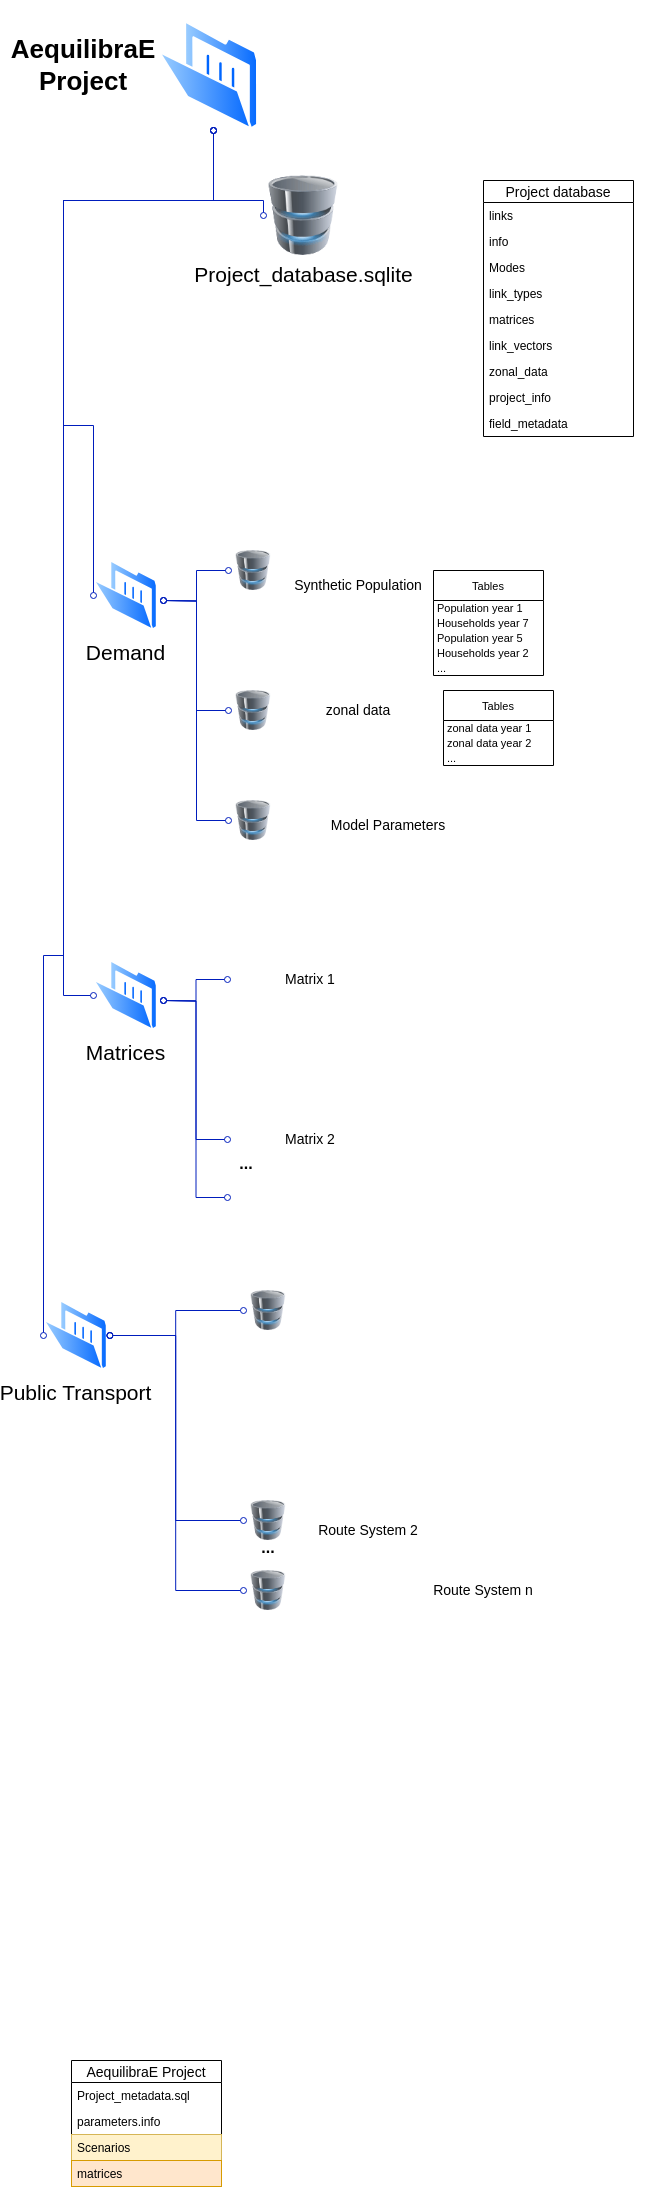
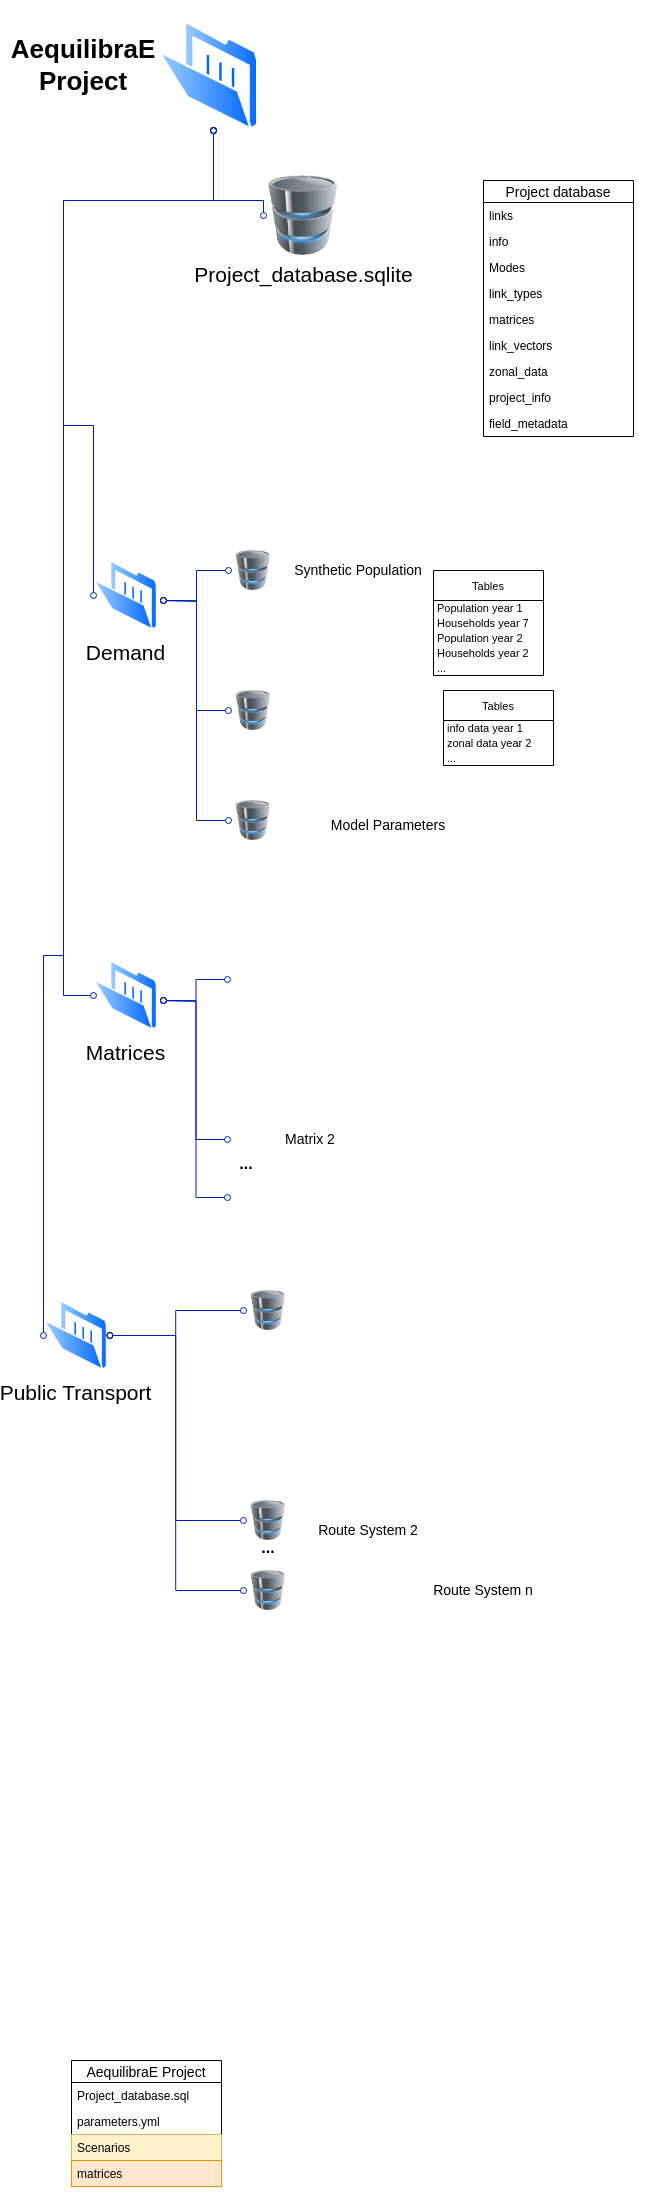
node "Synthetic Population": moved (359, 586) -> (359, 571)
node "Population year 5": label "Population year 5" -> "Population year 2"
node "zonal data": removed
node "zonal data year 1": label "zonal data year 1" -> "info data year 1"
node "Matrix 1": removed
node "Project_metadata.sql": label "Project_metadata.sql" -> "Project_database.sql"
node "parameters.info": label "parameters.info" -> "parameters.yml"
